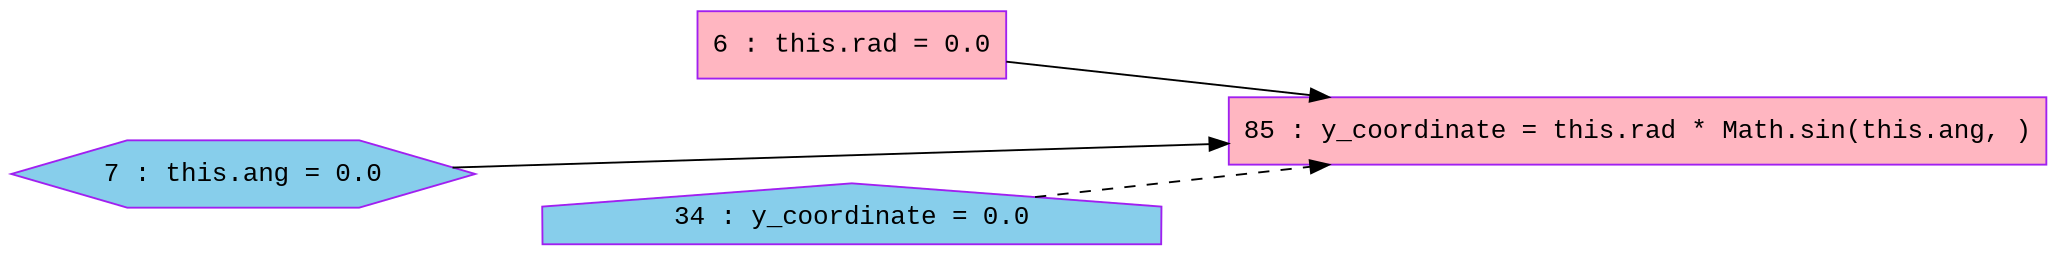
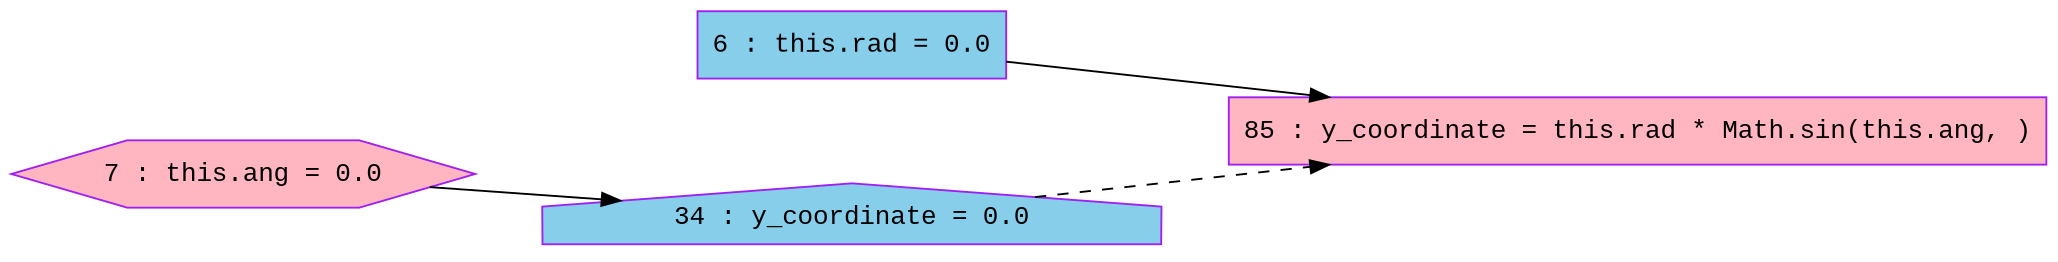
node "6 : this.rad = 0.0": fillcolor lightpink -> skyblue
edge "7 : this.ang = 0.0" -> "85 : y_coordinate = this.rad * Math.sin(this.ang, )": now "7 : this.ang = 0.0" -> "34 : y_coordinate = 0.0"
node "7 : this.ang = 0.0": fillcolor skyblue -> lightpink
